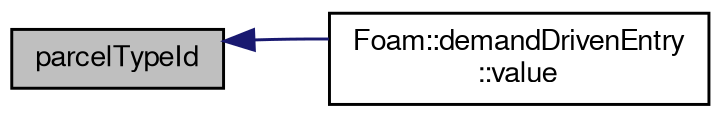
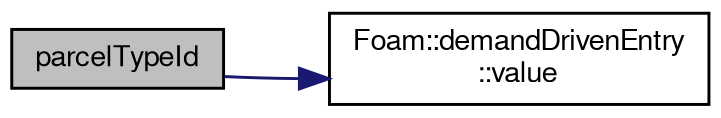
edge "Foam::demandDrivenEntry ::value" -> "parcelTypeId": reversed
